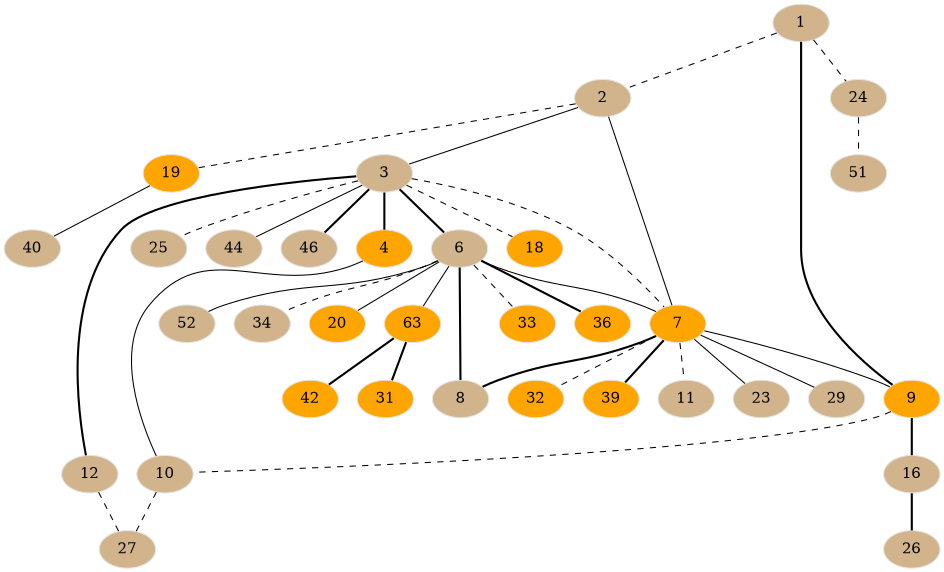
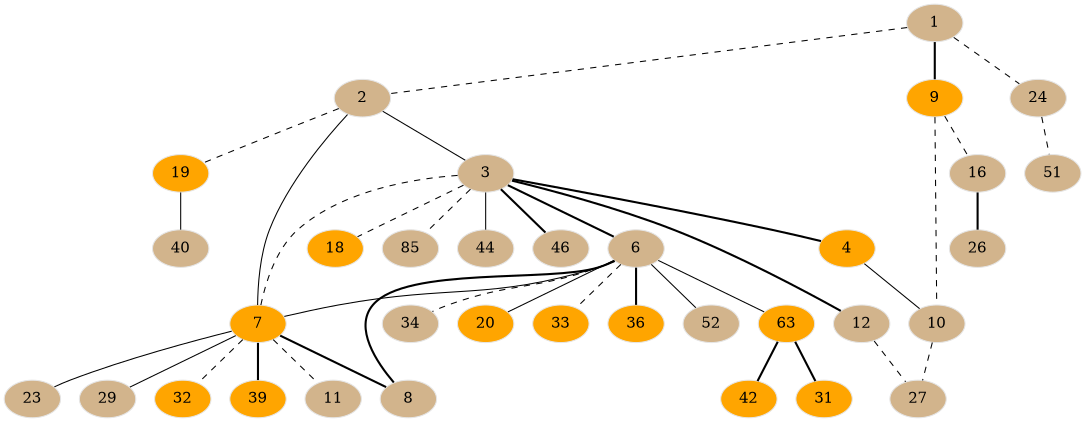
node "25": label "25" -> "85"
edge "7" -- "9": removed
edge "9" -- "16": style bold -> dashed
